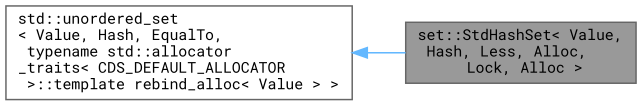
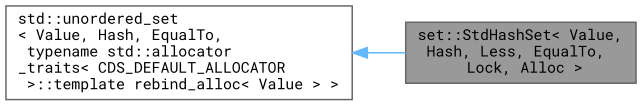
node "set::StdHashSet< Value, Hash, Less, Alloc, Lock, Alloc >": label "set::StdHashSet< Value, Hash, Less, Alloc, Lock, Alloc >" -> "set::StdHashSet< Value, Hash, Less, EqualTo, Lock, Alloc >"
